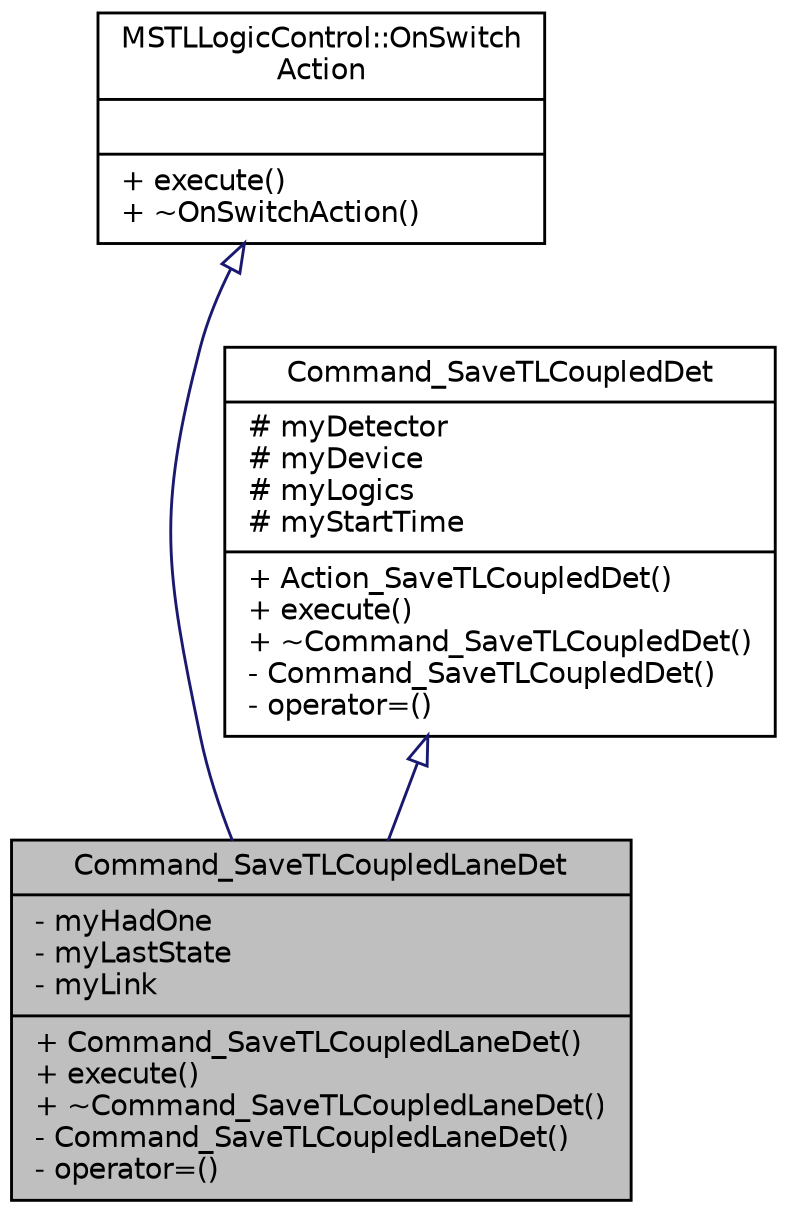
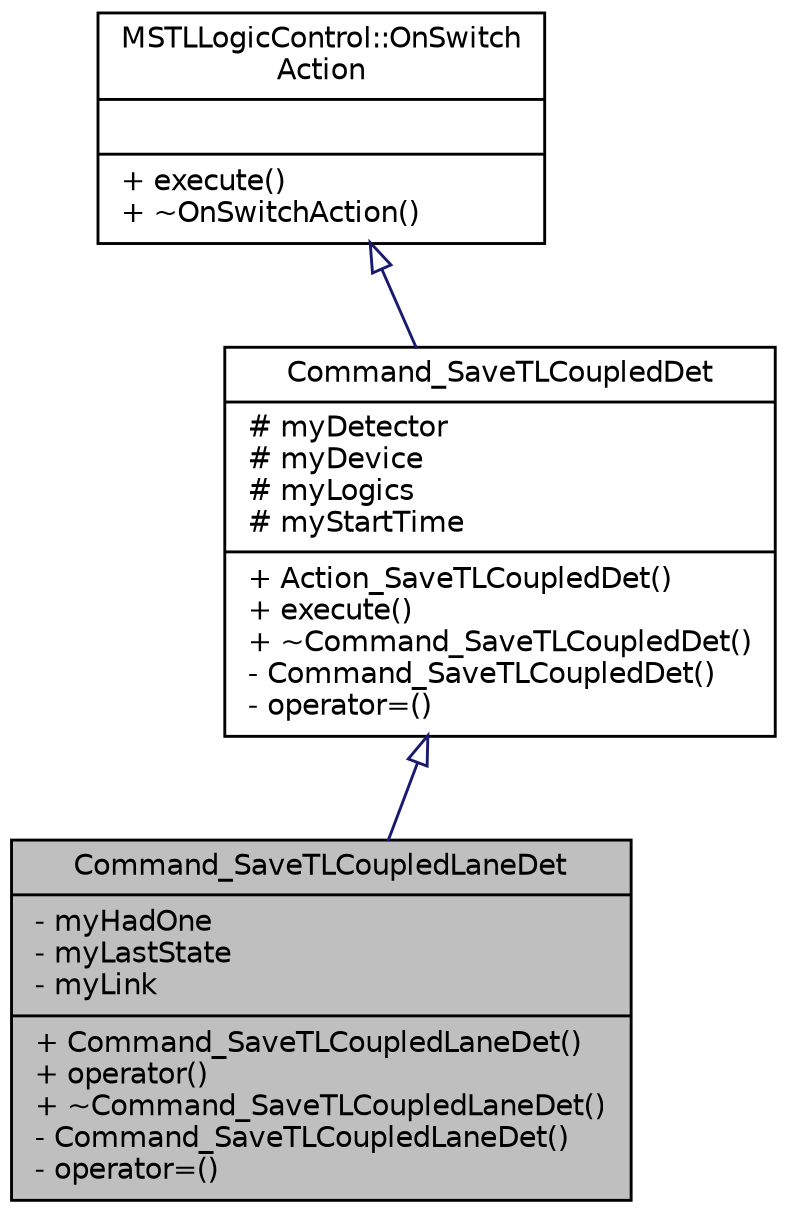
edge "Command_SaveTLCoupledLaneDet" -> "MSTLLogicControl::OnSwitch": now "Command_SaveTLCoupledDet" -> "MSTLLogicControl::OnSwitch"
node "Command_SaveTLCoupledLaneDet": text "+ execute()" -> "+ operator()"
